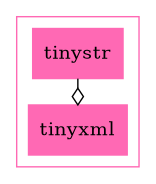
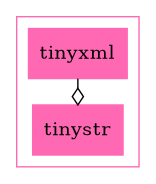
edge "tinystr" -> "tinyxml": reversed
